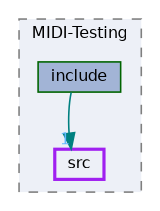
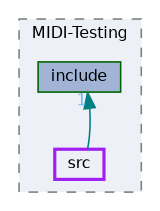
edge "include" -> "src": reversed
